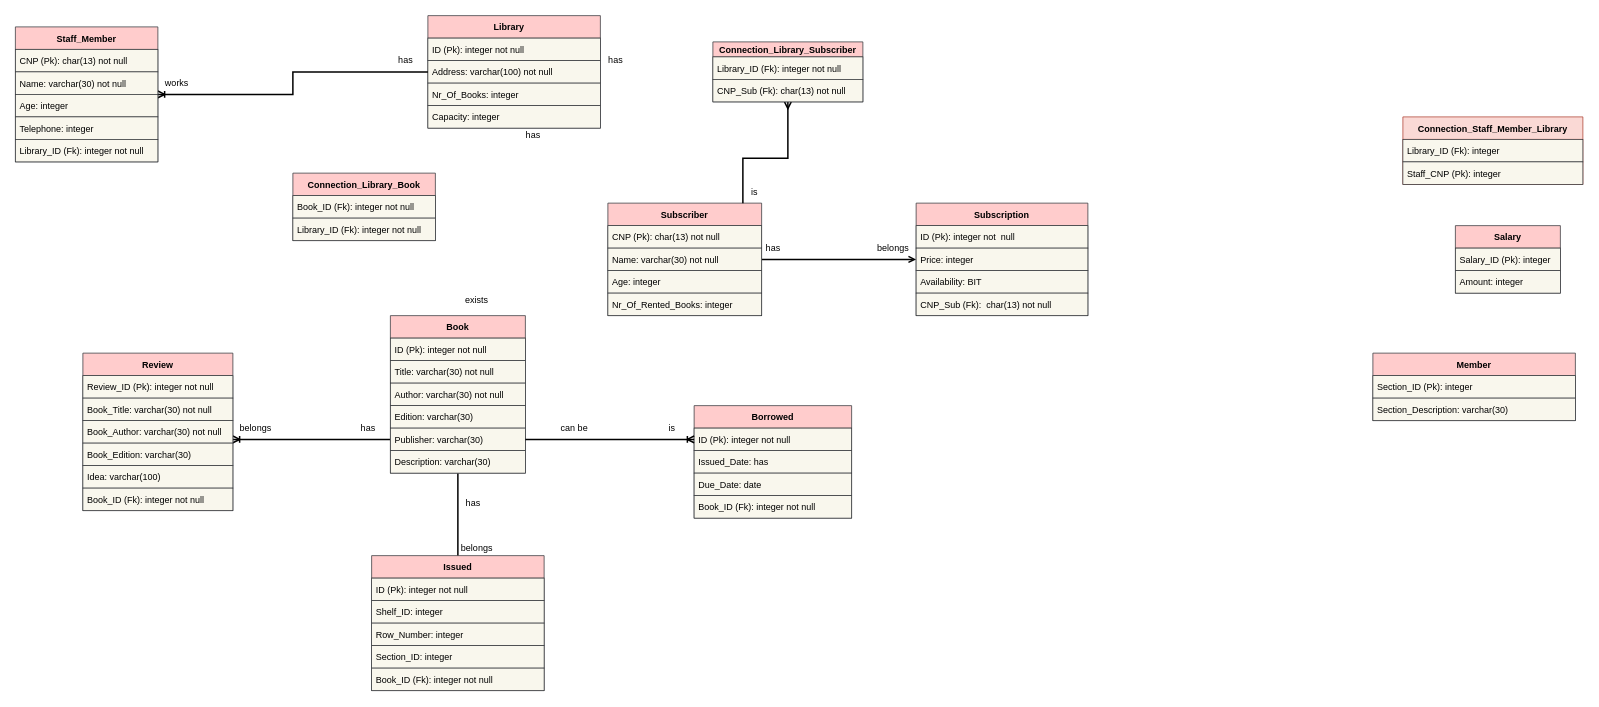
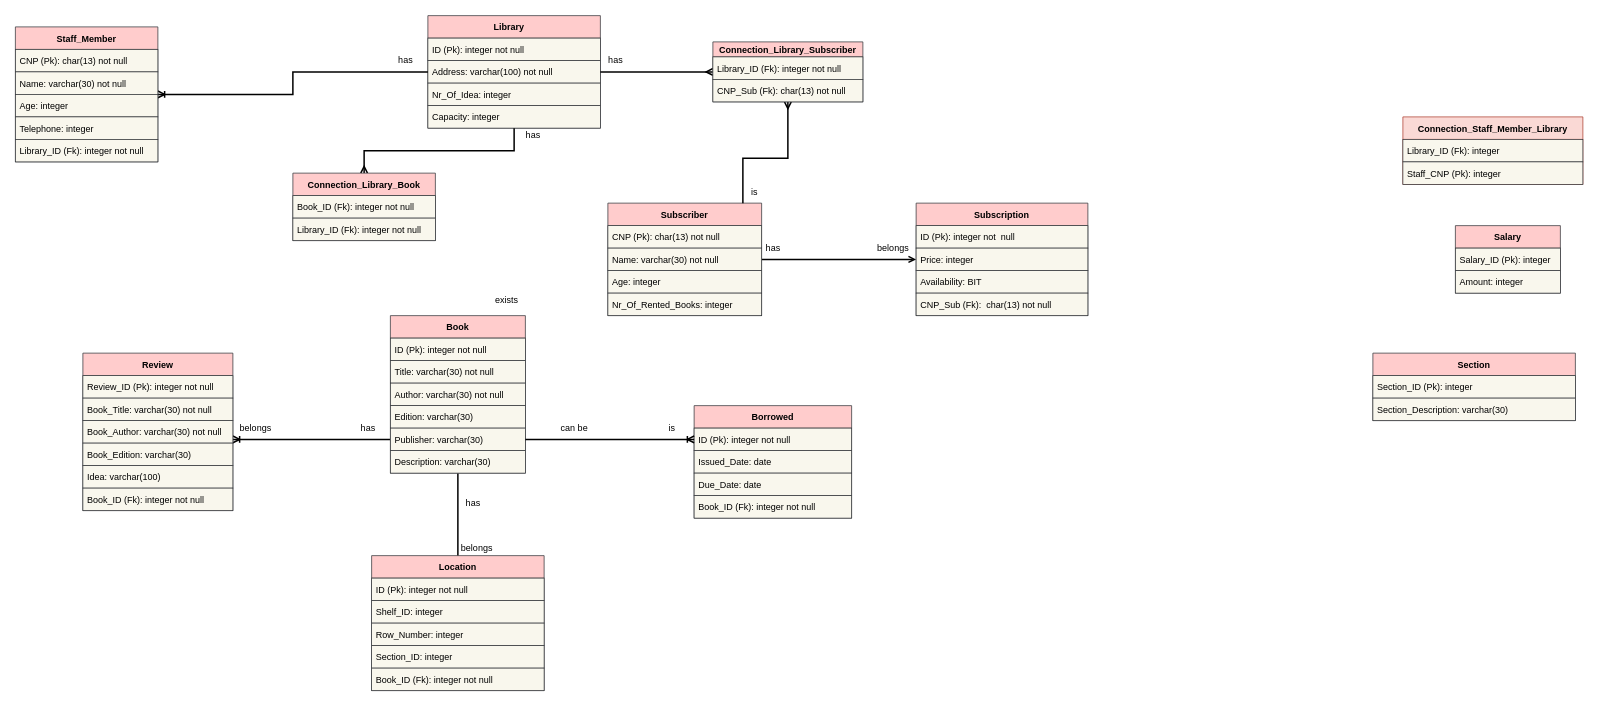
edge "Library" -> "Connection_Library_Subscriber": added
node "works": removed
node "Nr_Of_Books: integer": label "Nr_Of_Books: integer" -> "Nr_Of_Idea: integer"
edge "Library" -> "Connection_Library_Book": added
node "exists": moved (477, 300) -> (507, 300)
node "Member": label "Member" -> "Section"
node "Issued_Date: has": label "Issued_Date: has" -> "Issued_Date: date"
node "Issued": label "Issued" -> "Location"
